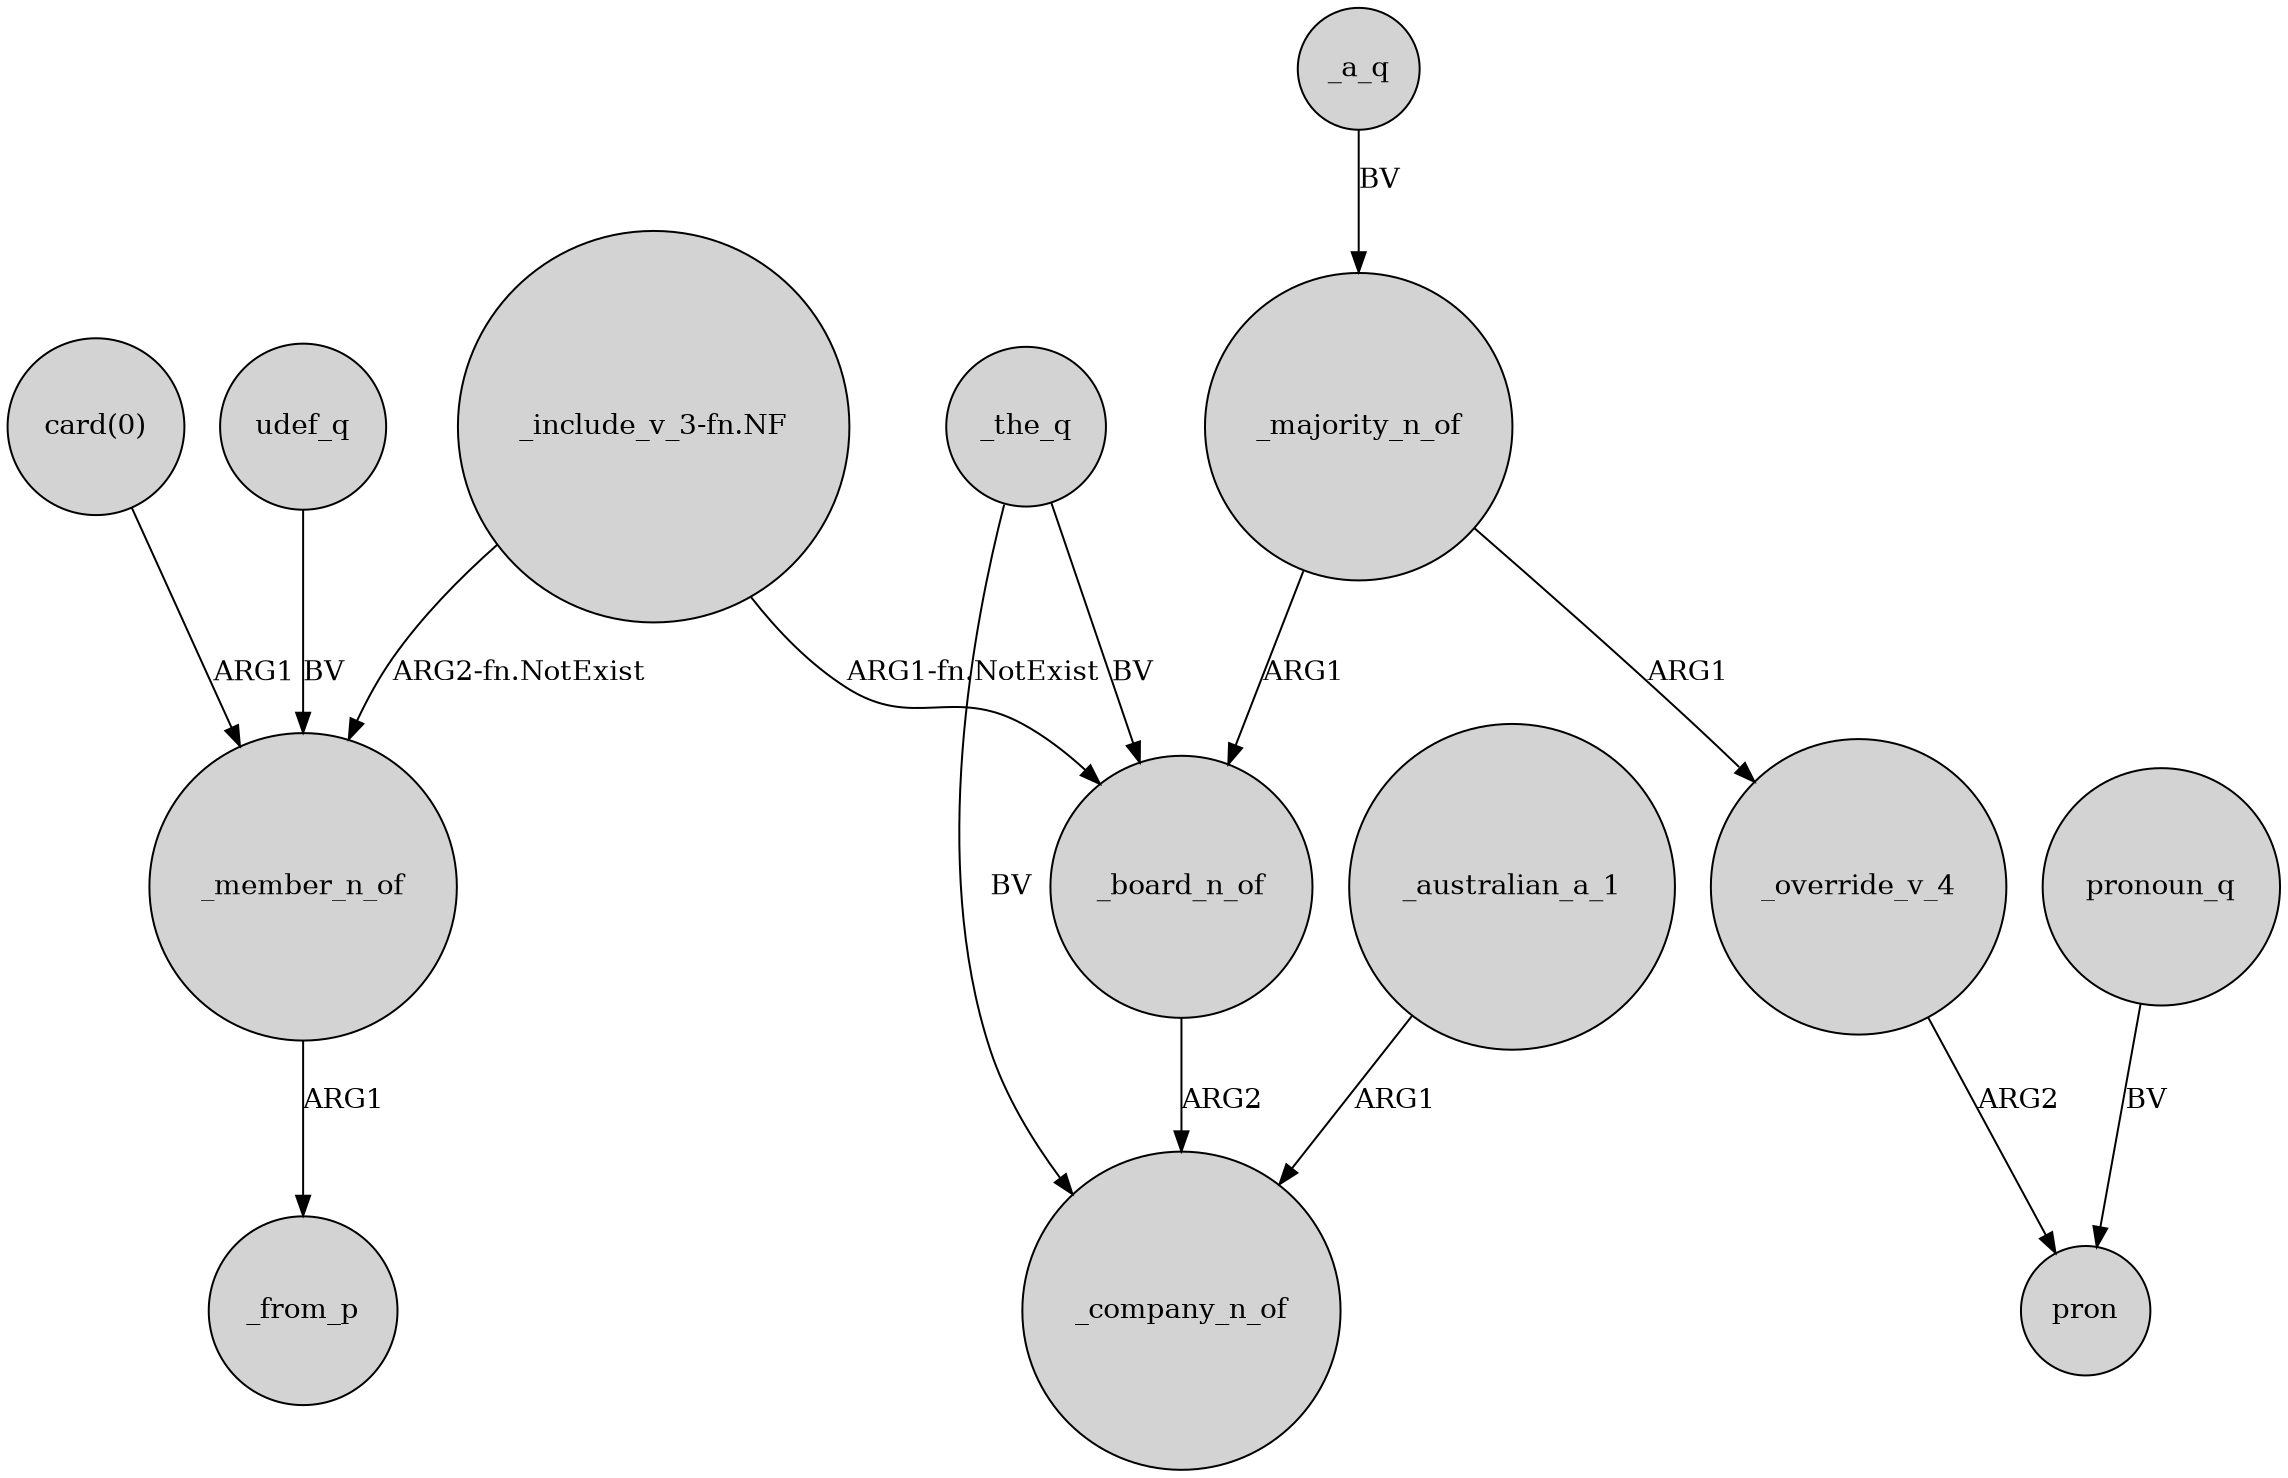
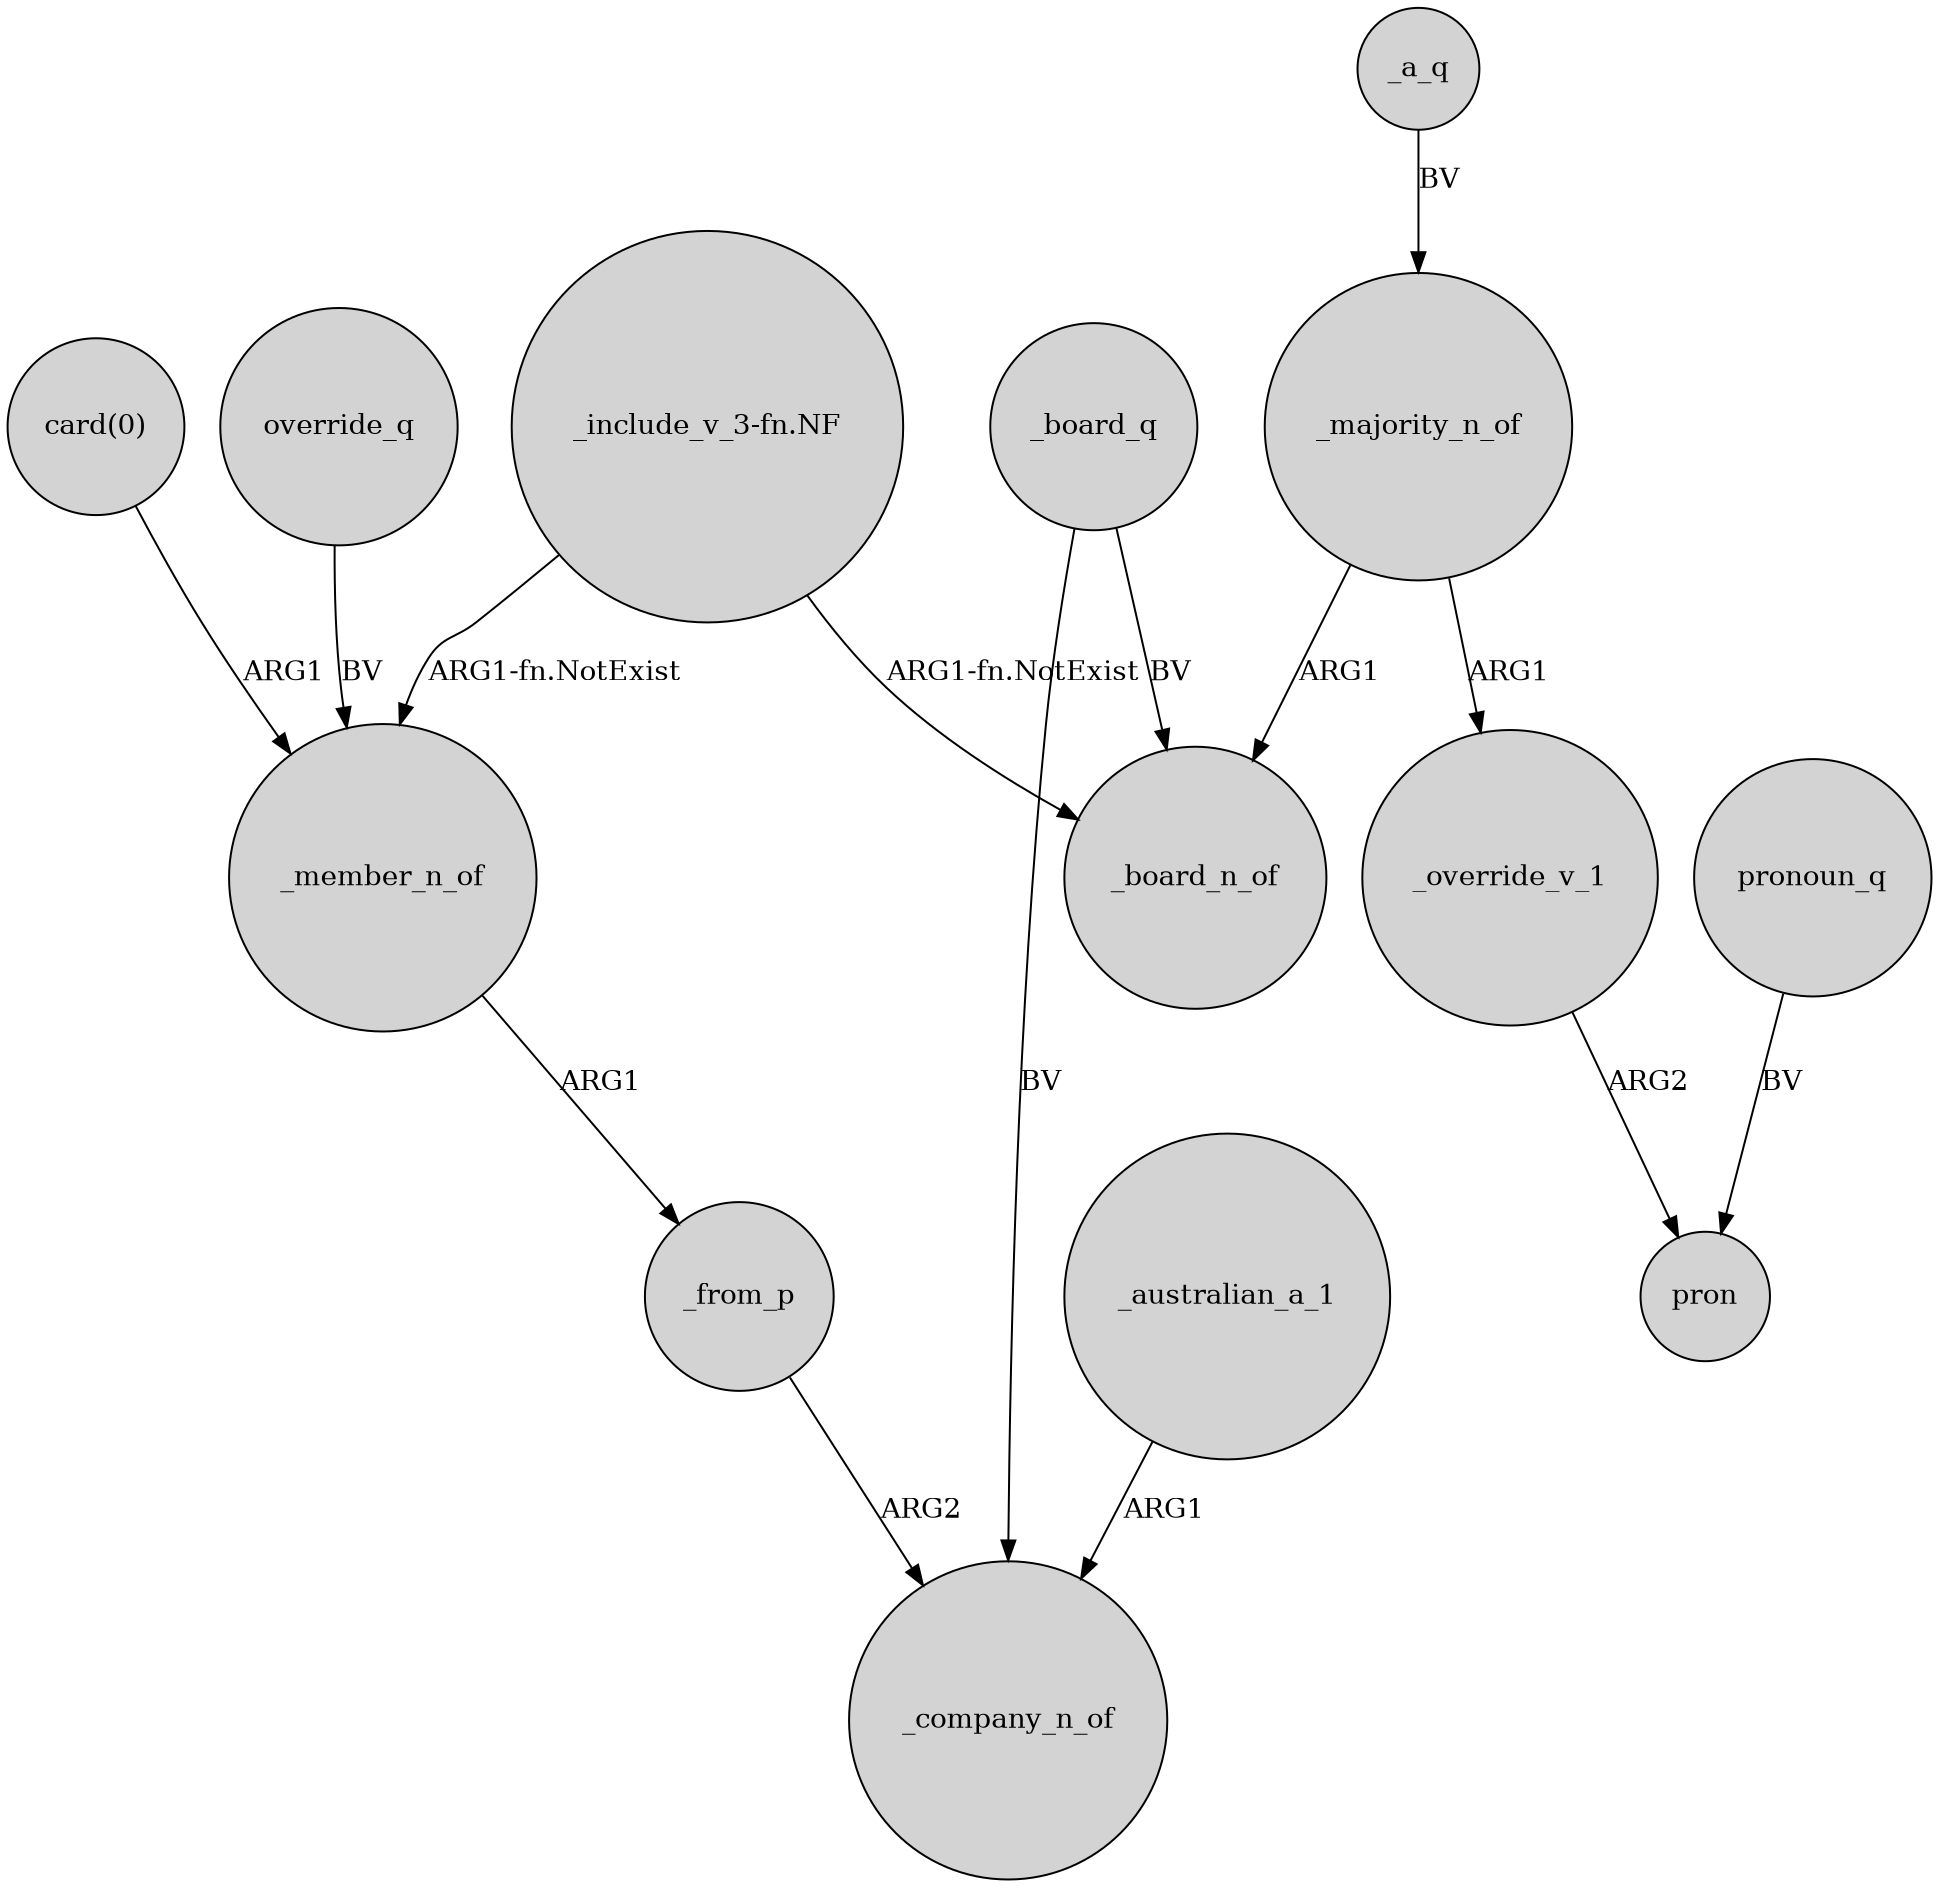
node "udef_q": label "udef_q" -> "override_q"
node "_the_q": label "_the_q" -> "_board_q"
edge "_include_v_3-fn.NF" -> "_member_n_of": label "ARG2-fn.NotExist" -> "ARG1-fn.NotExist"
node "_override_v_4": label "_override_v_4" -> "_override_v_1"
edge "_board_n_of" -> "_company_n_of": now "_from_p" -> "_company_n_of"
